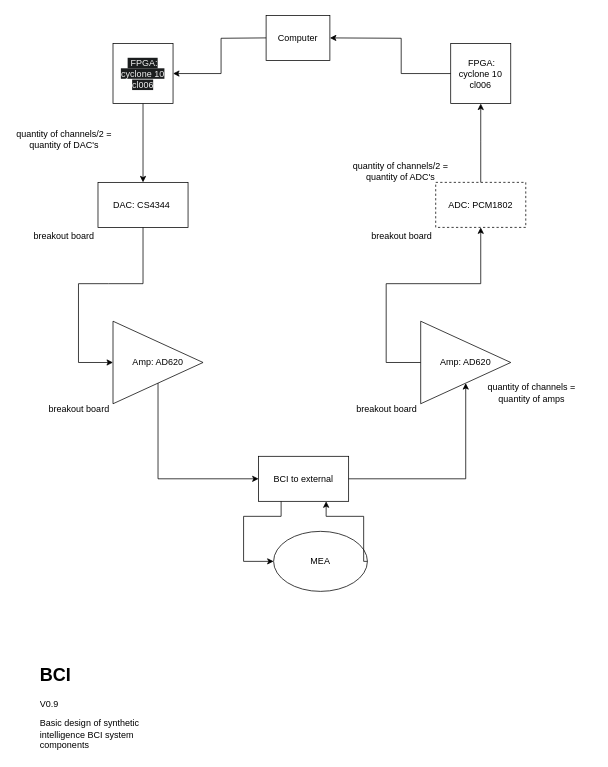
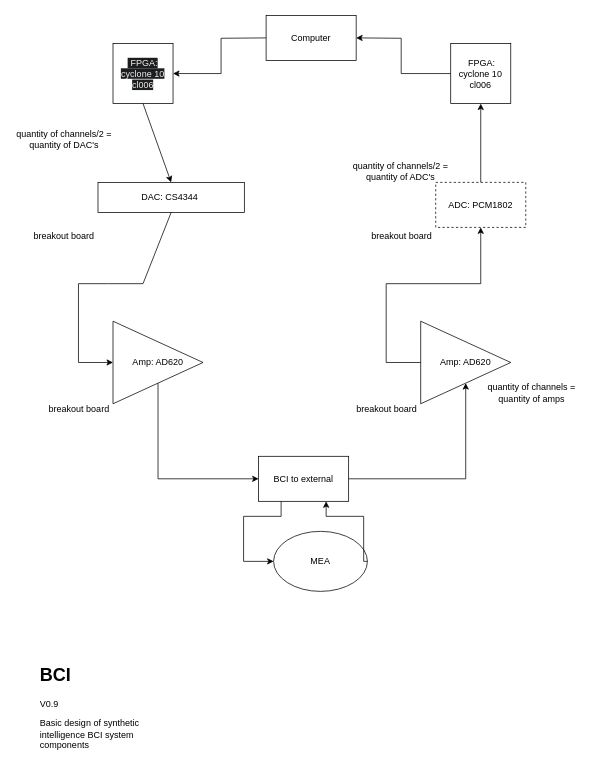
node "Computer": size 64x45 -> 90x45
node "DAC: CS4344": size 90x45 -> 146x30
